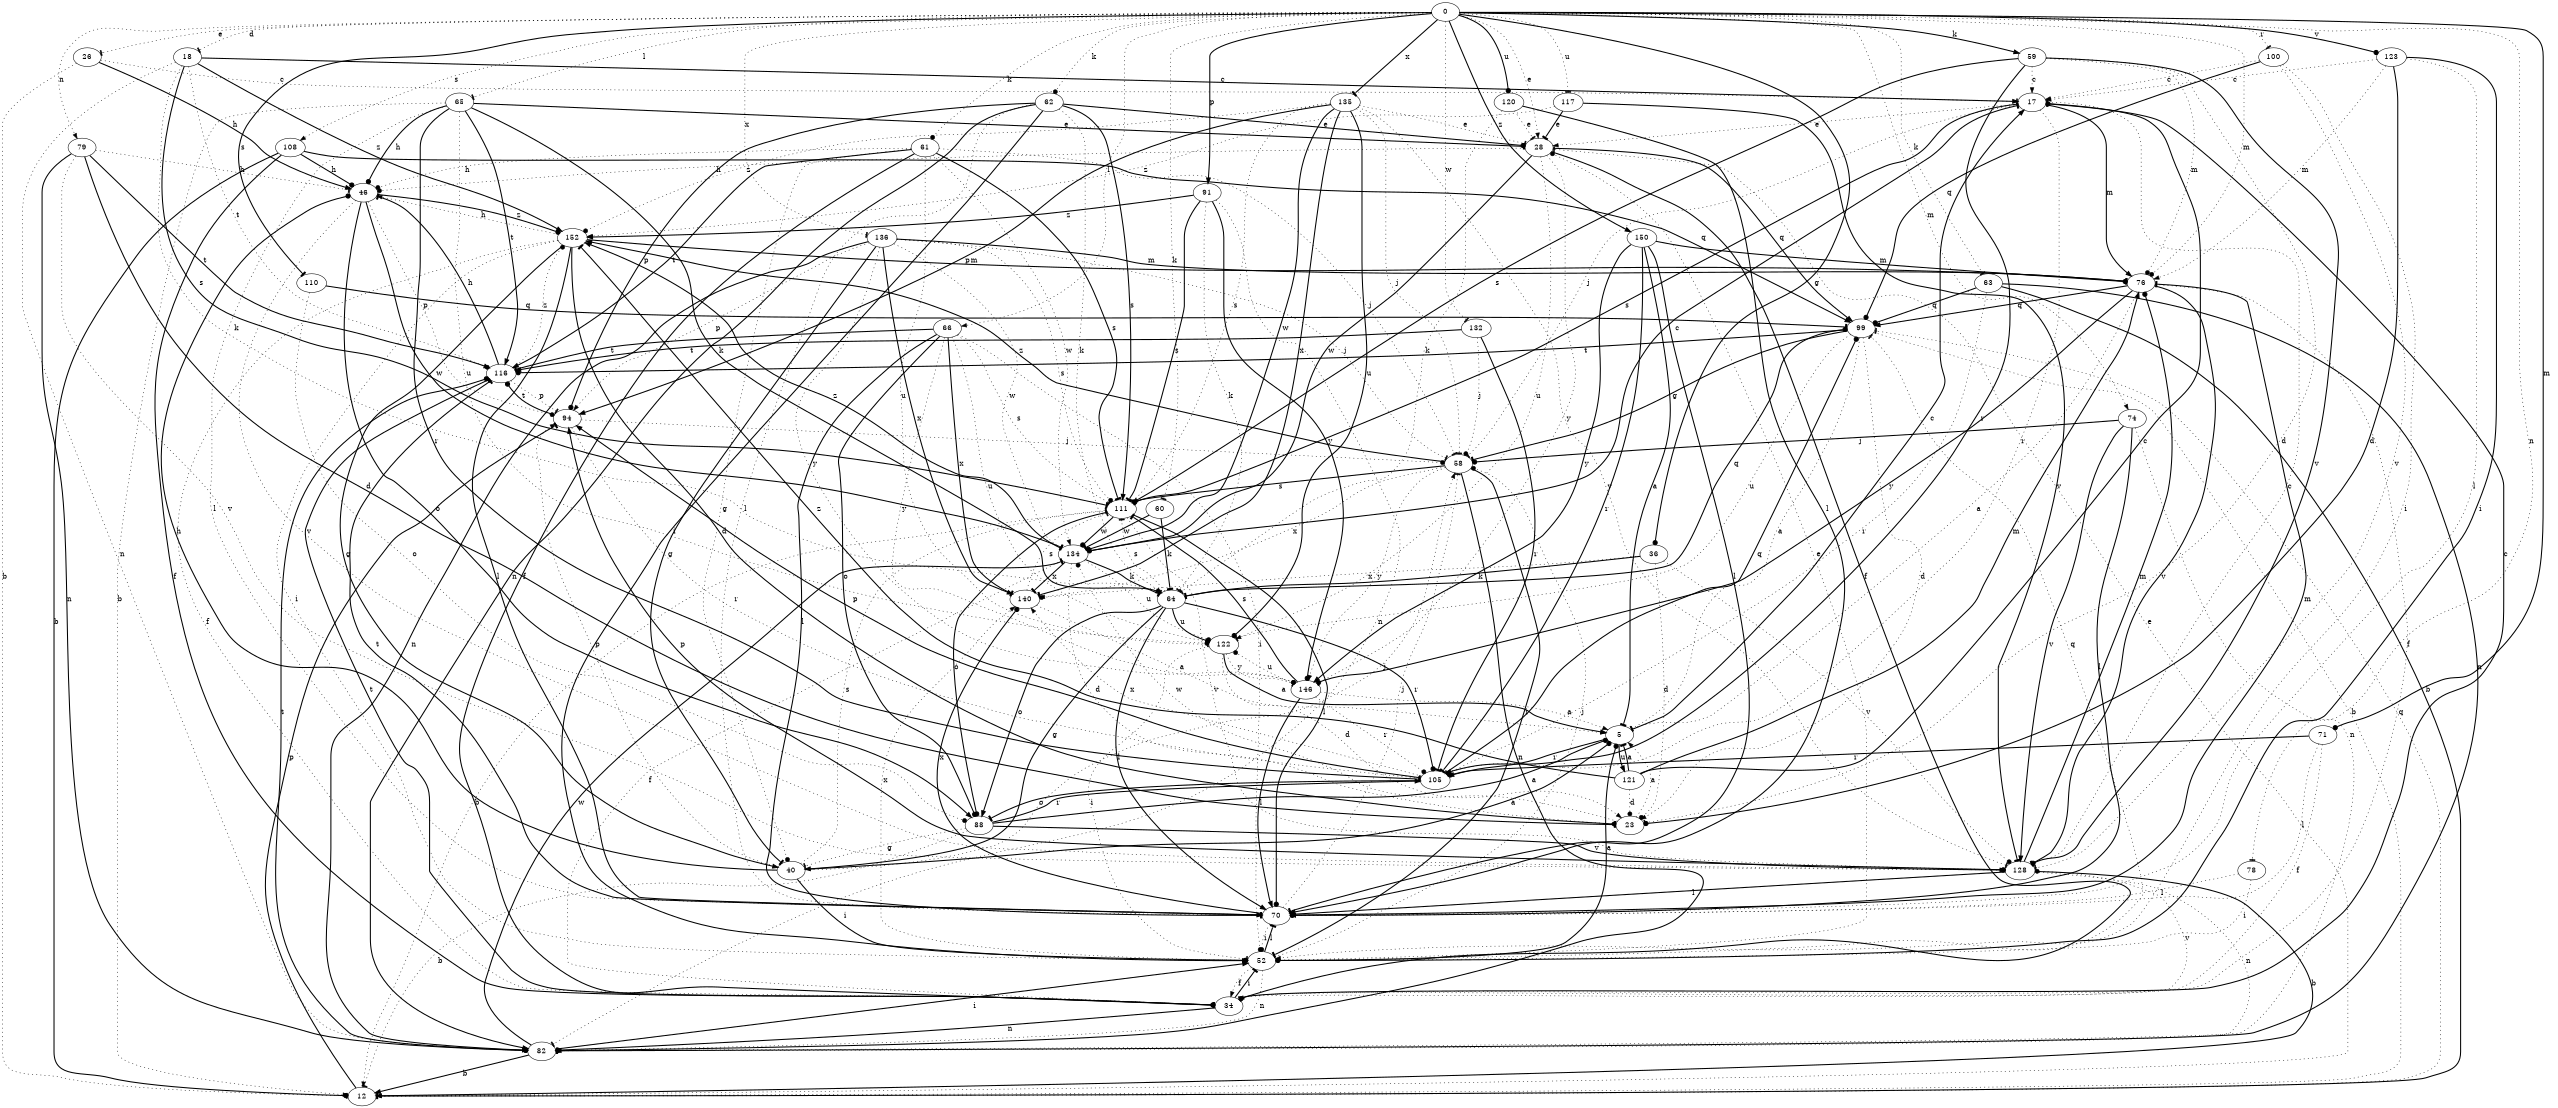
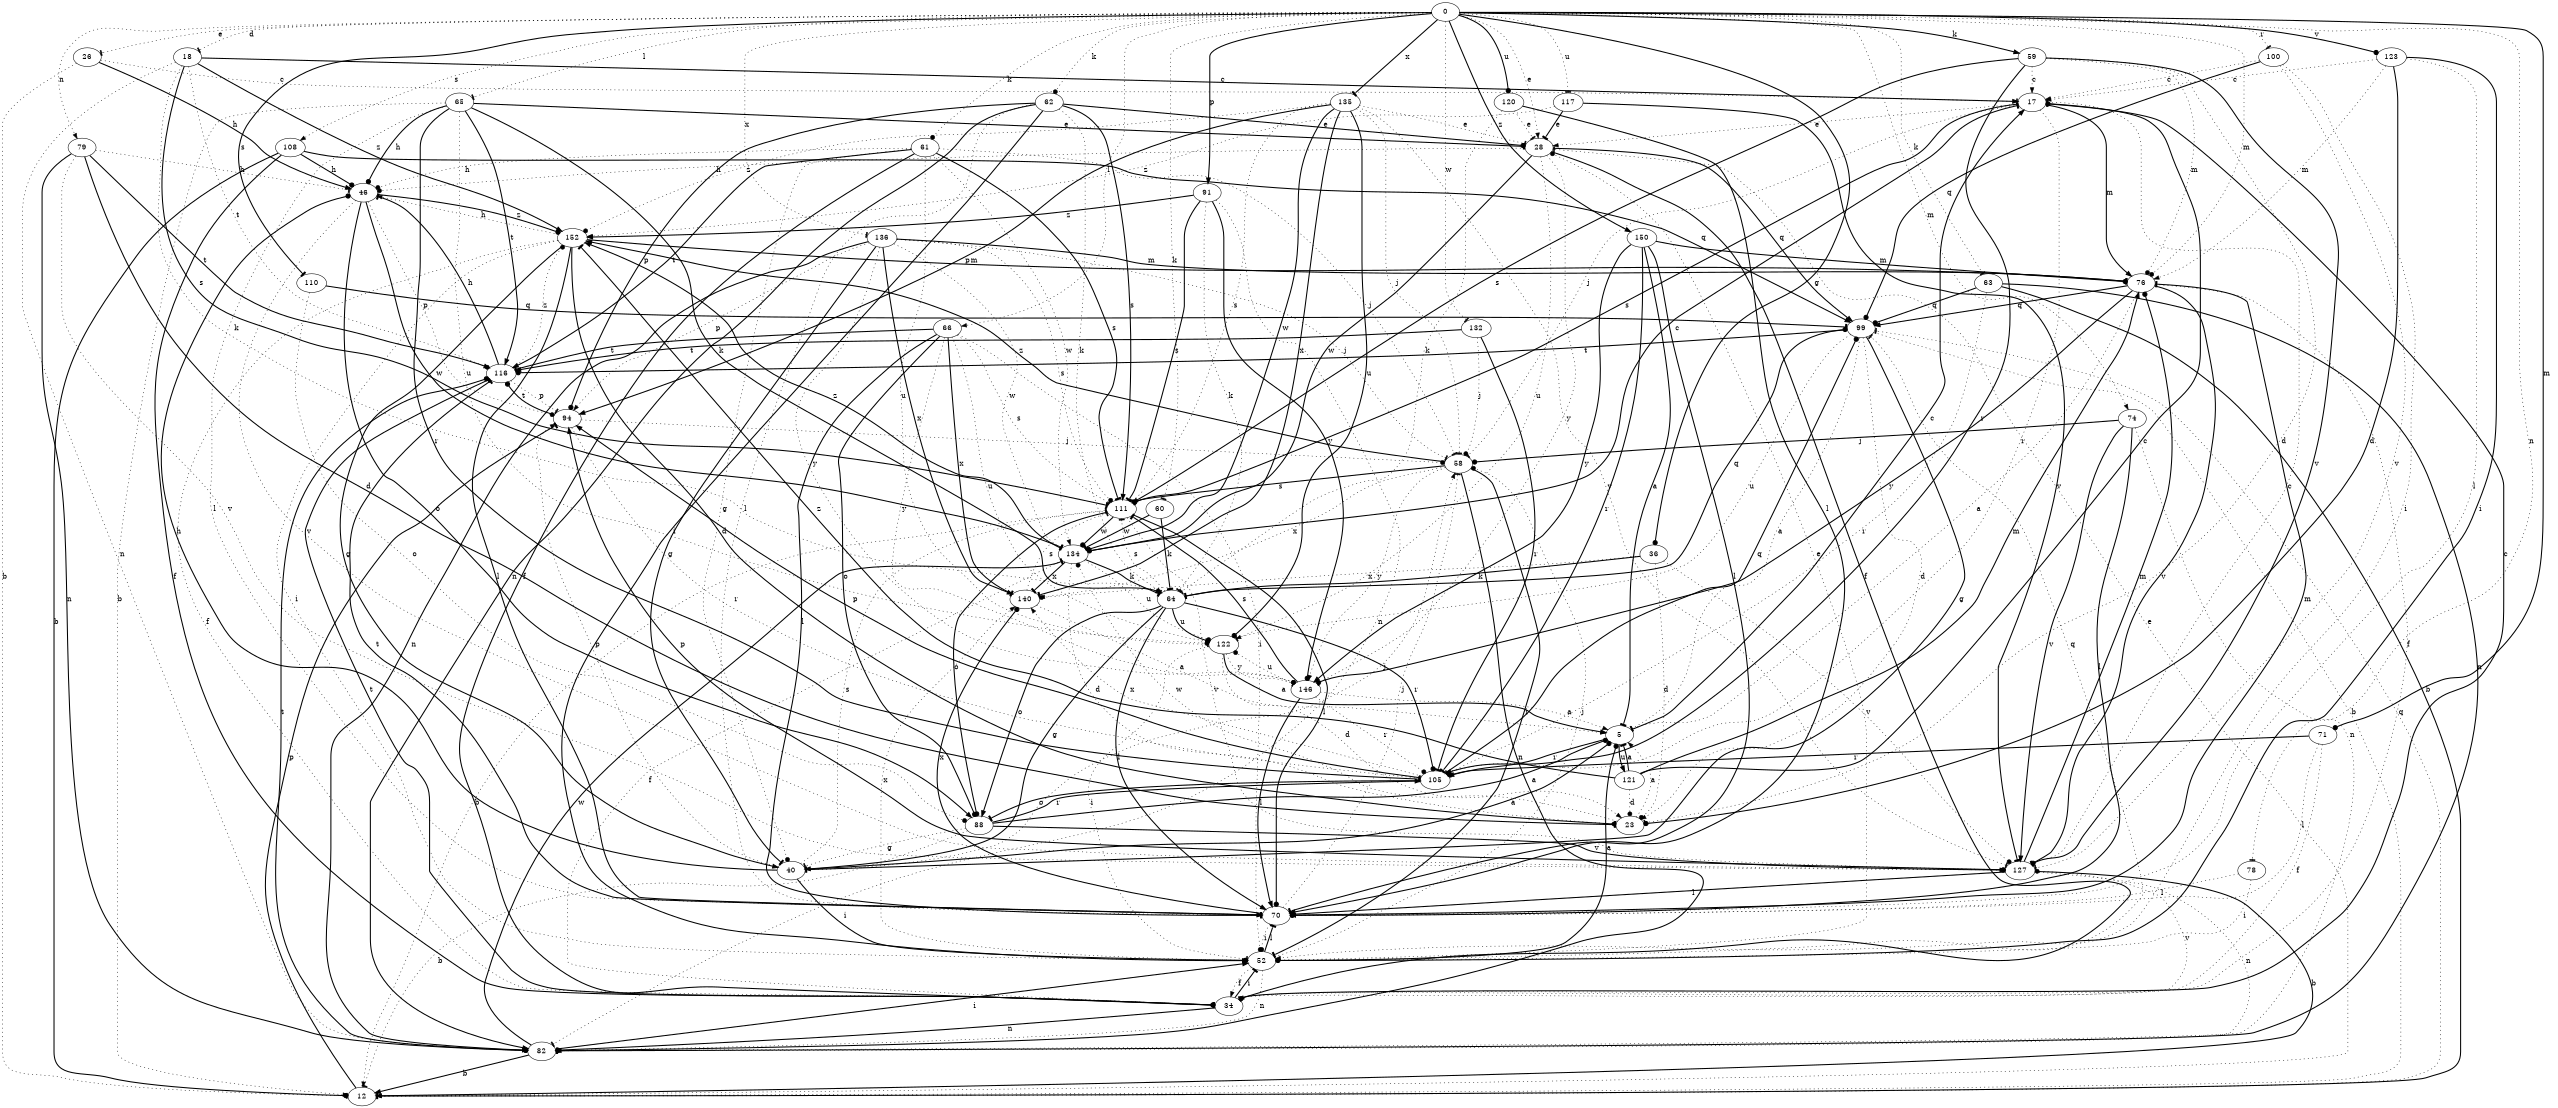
edge "99" -> "58": now "99" -> "40"
node "128": label "128" -> "127"
